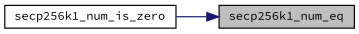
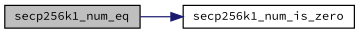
edge "secp256k1_num_is_zero" -> "secp256k1_num_eq": reversed
